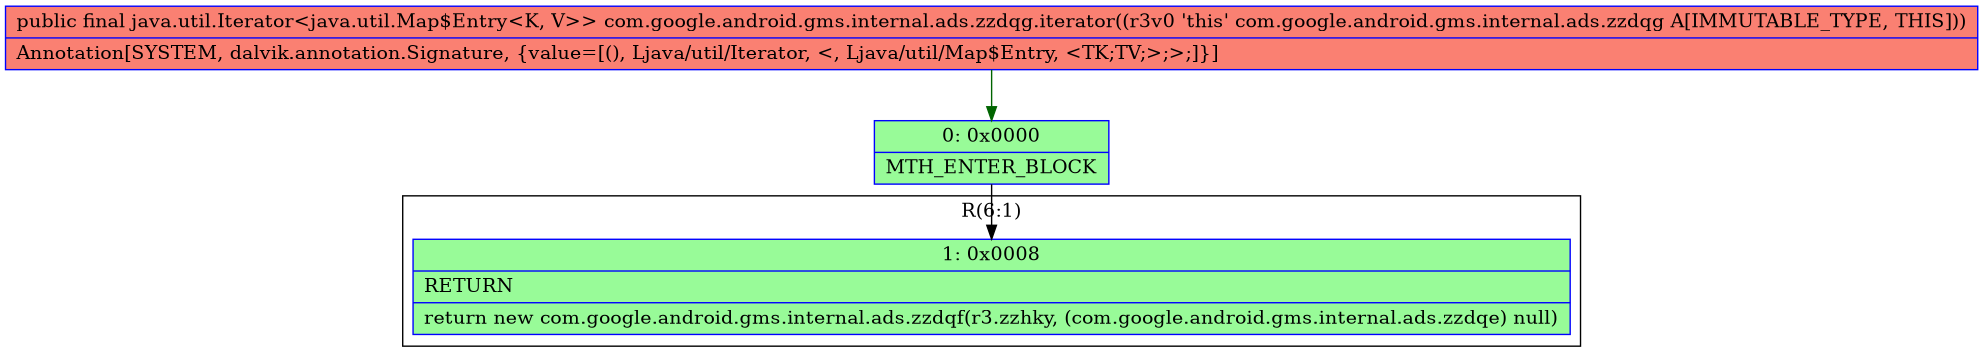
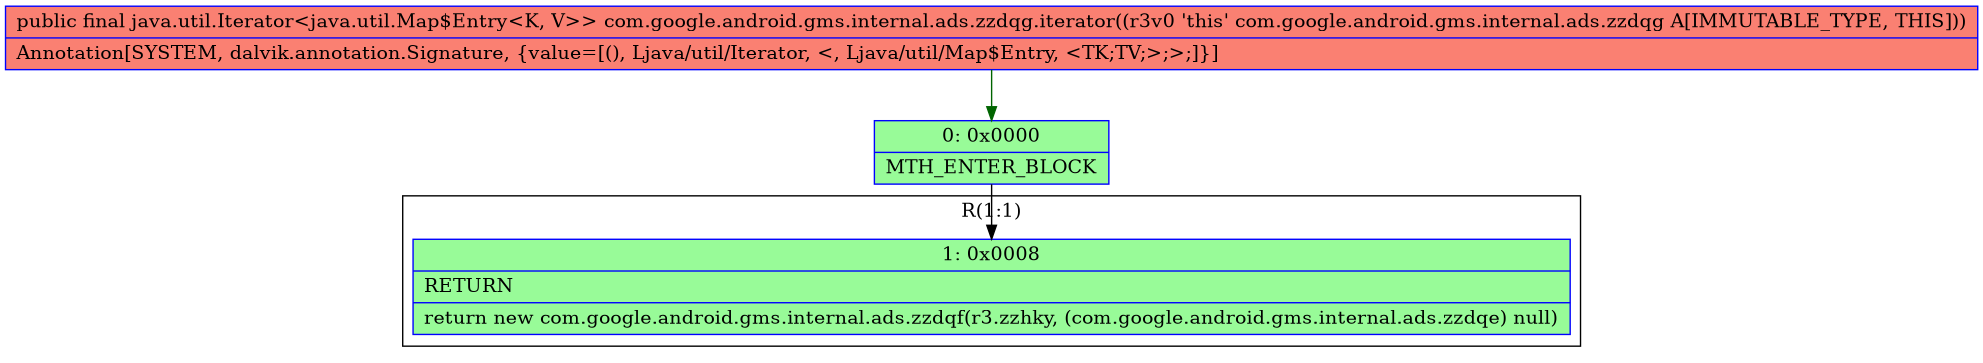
cluster "R(6:1)": label "R(6:1)" -> "R(1:1)"
